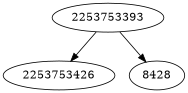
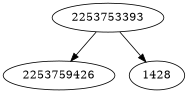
node "2253753426": label "2253753426" -> "2253759426"
node "8428": label "8428" -> "1428"
